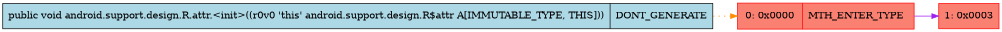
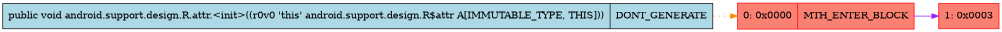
node "0: 0x0000": text "MTH_ENTER_TYPE" -> "MTH_ENTER_BLOCK"
